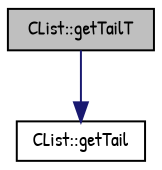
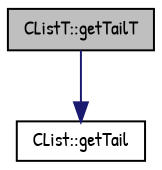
node "CList::getTailT": label "CList::getTailT" -> "CListT::getTailT"
